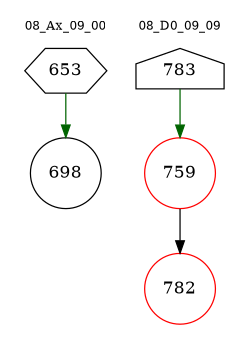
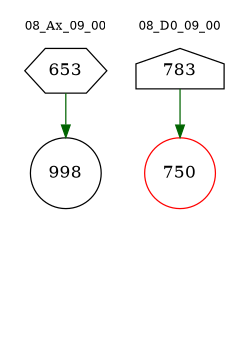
cluster "08_D0_09_09": label "08_D0_09_09" -> "08_D0_09_00"
node "698": label "698" -> "998"
node "759": label "759" -> "750"
node "782": removed
